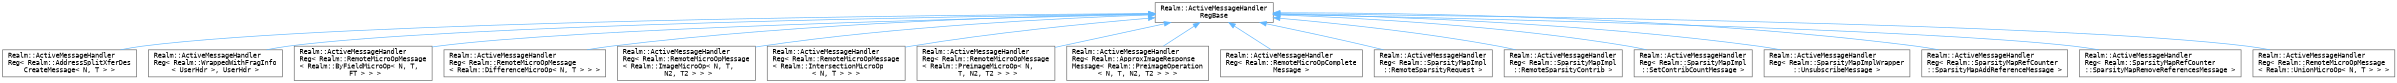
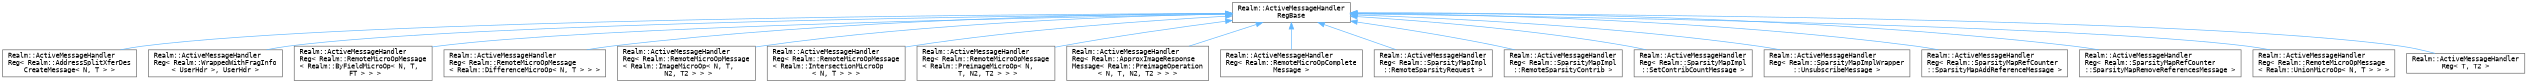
node "Realm::ActiveMessageHandler Reg< T, T2 >": added
